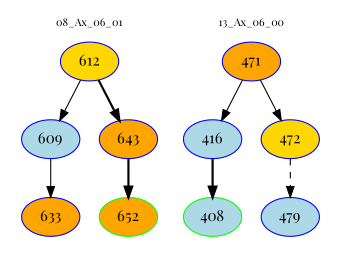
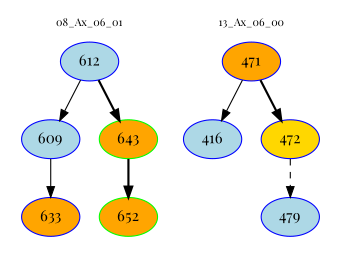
node "612": fillcolor gold -> lightblue
edge "471" -> "472": style solid -> bold
node "643": color blue -> green
node "408": removed
